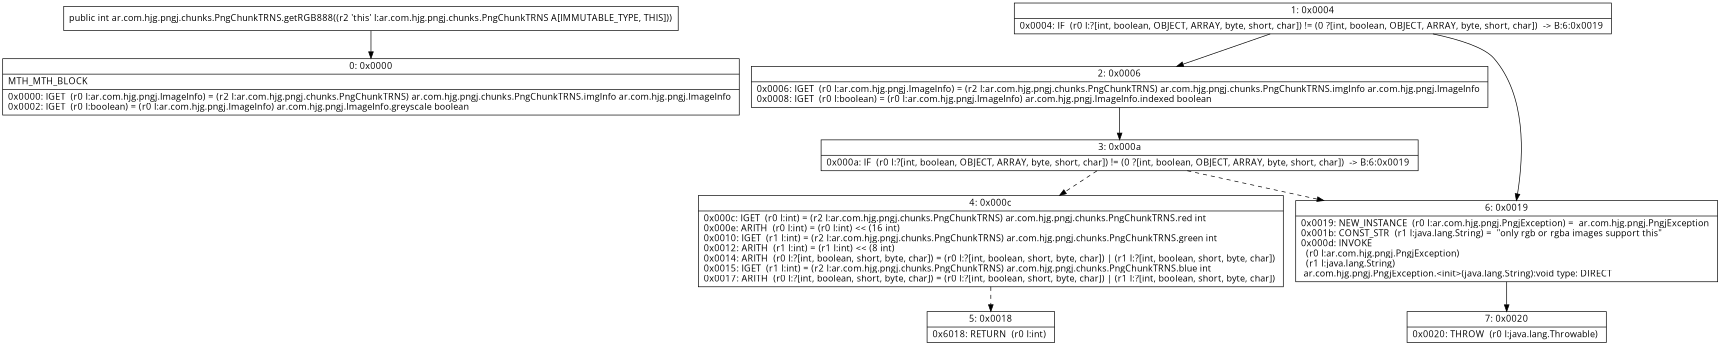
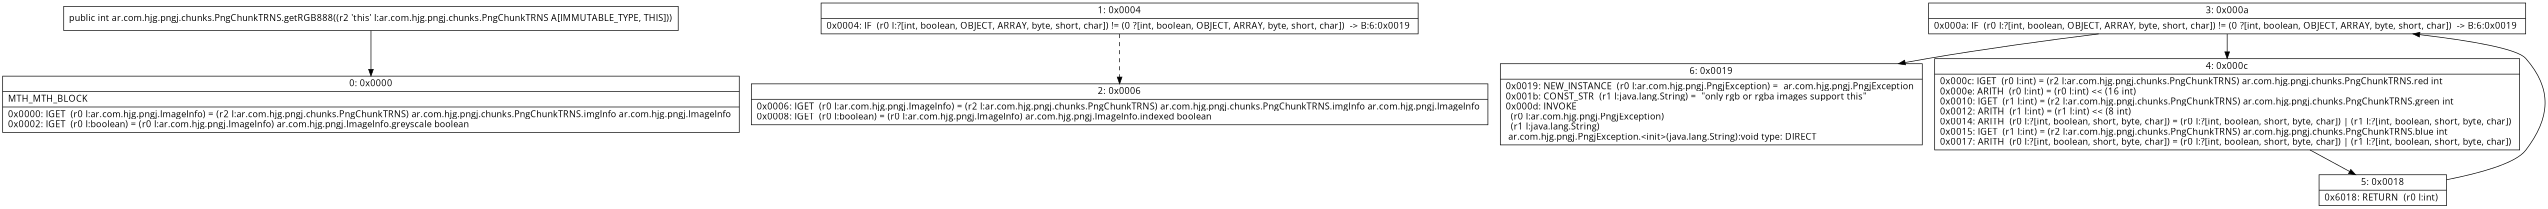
edge "1: 0x0004" -> "2: 0x0006": style solid -> dashed
edge "1: 0x0004" -> "6: 0x0019": removed
edge "2: 0x0006" -> "3: 0x000a": now "5: 0x0018" -> "3: 0x000a"
edge "3: 0x000a" -> "4: 0x000c": style dashed -> solid
edge "3: 0x000a" -> "6: 0x0019": style dashed -> solid
edge "4: 0x000c" -> "5: 0x0018": style dashed -> solid
node "7: 0x0020": removed
